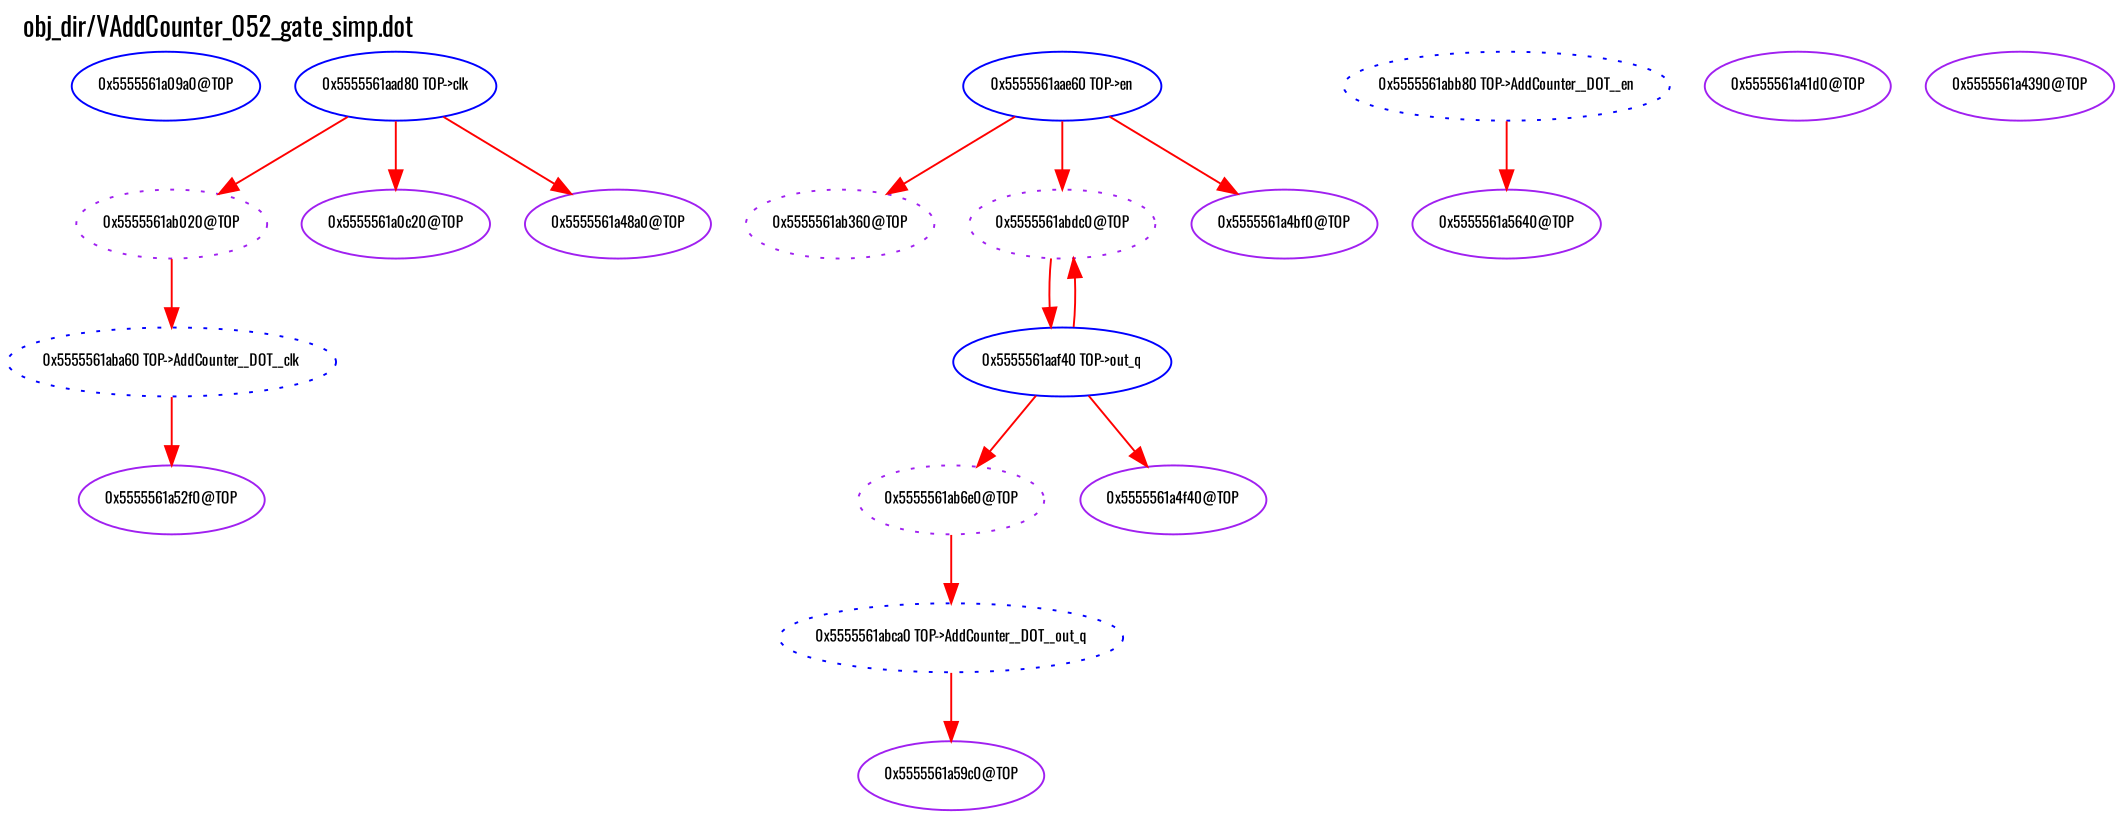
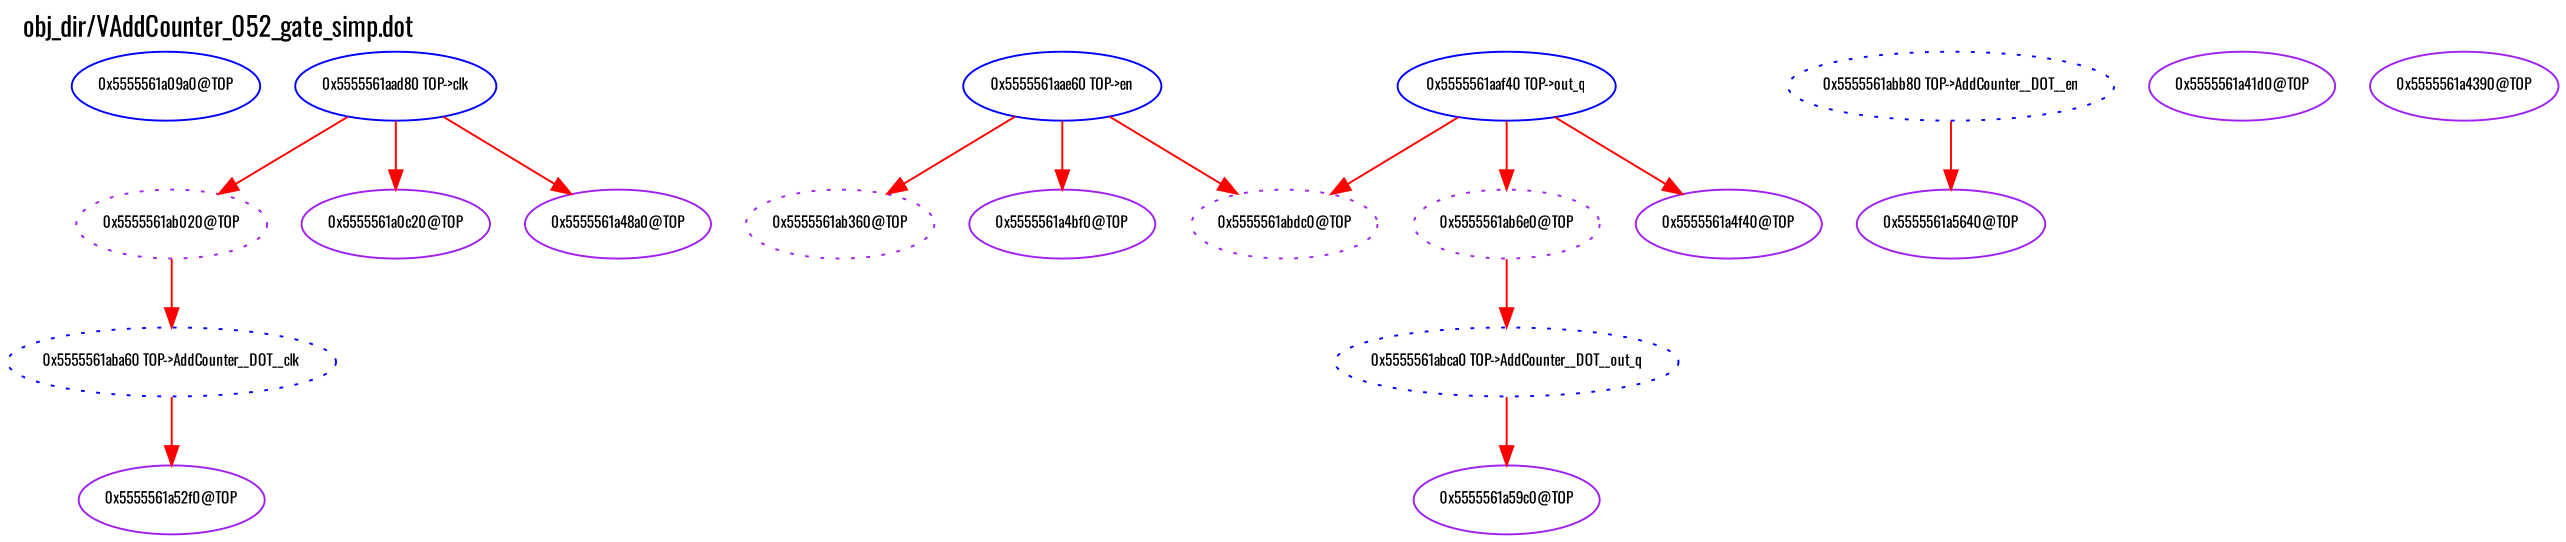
edge "0x5555561abdc0@TOP" -> "0x5555561aaf40 TOP->out_q": removed
